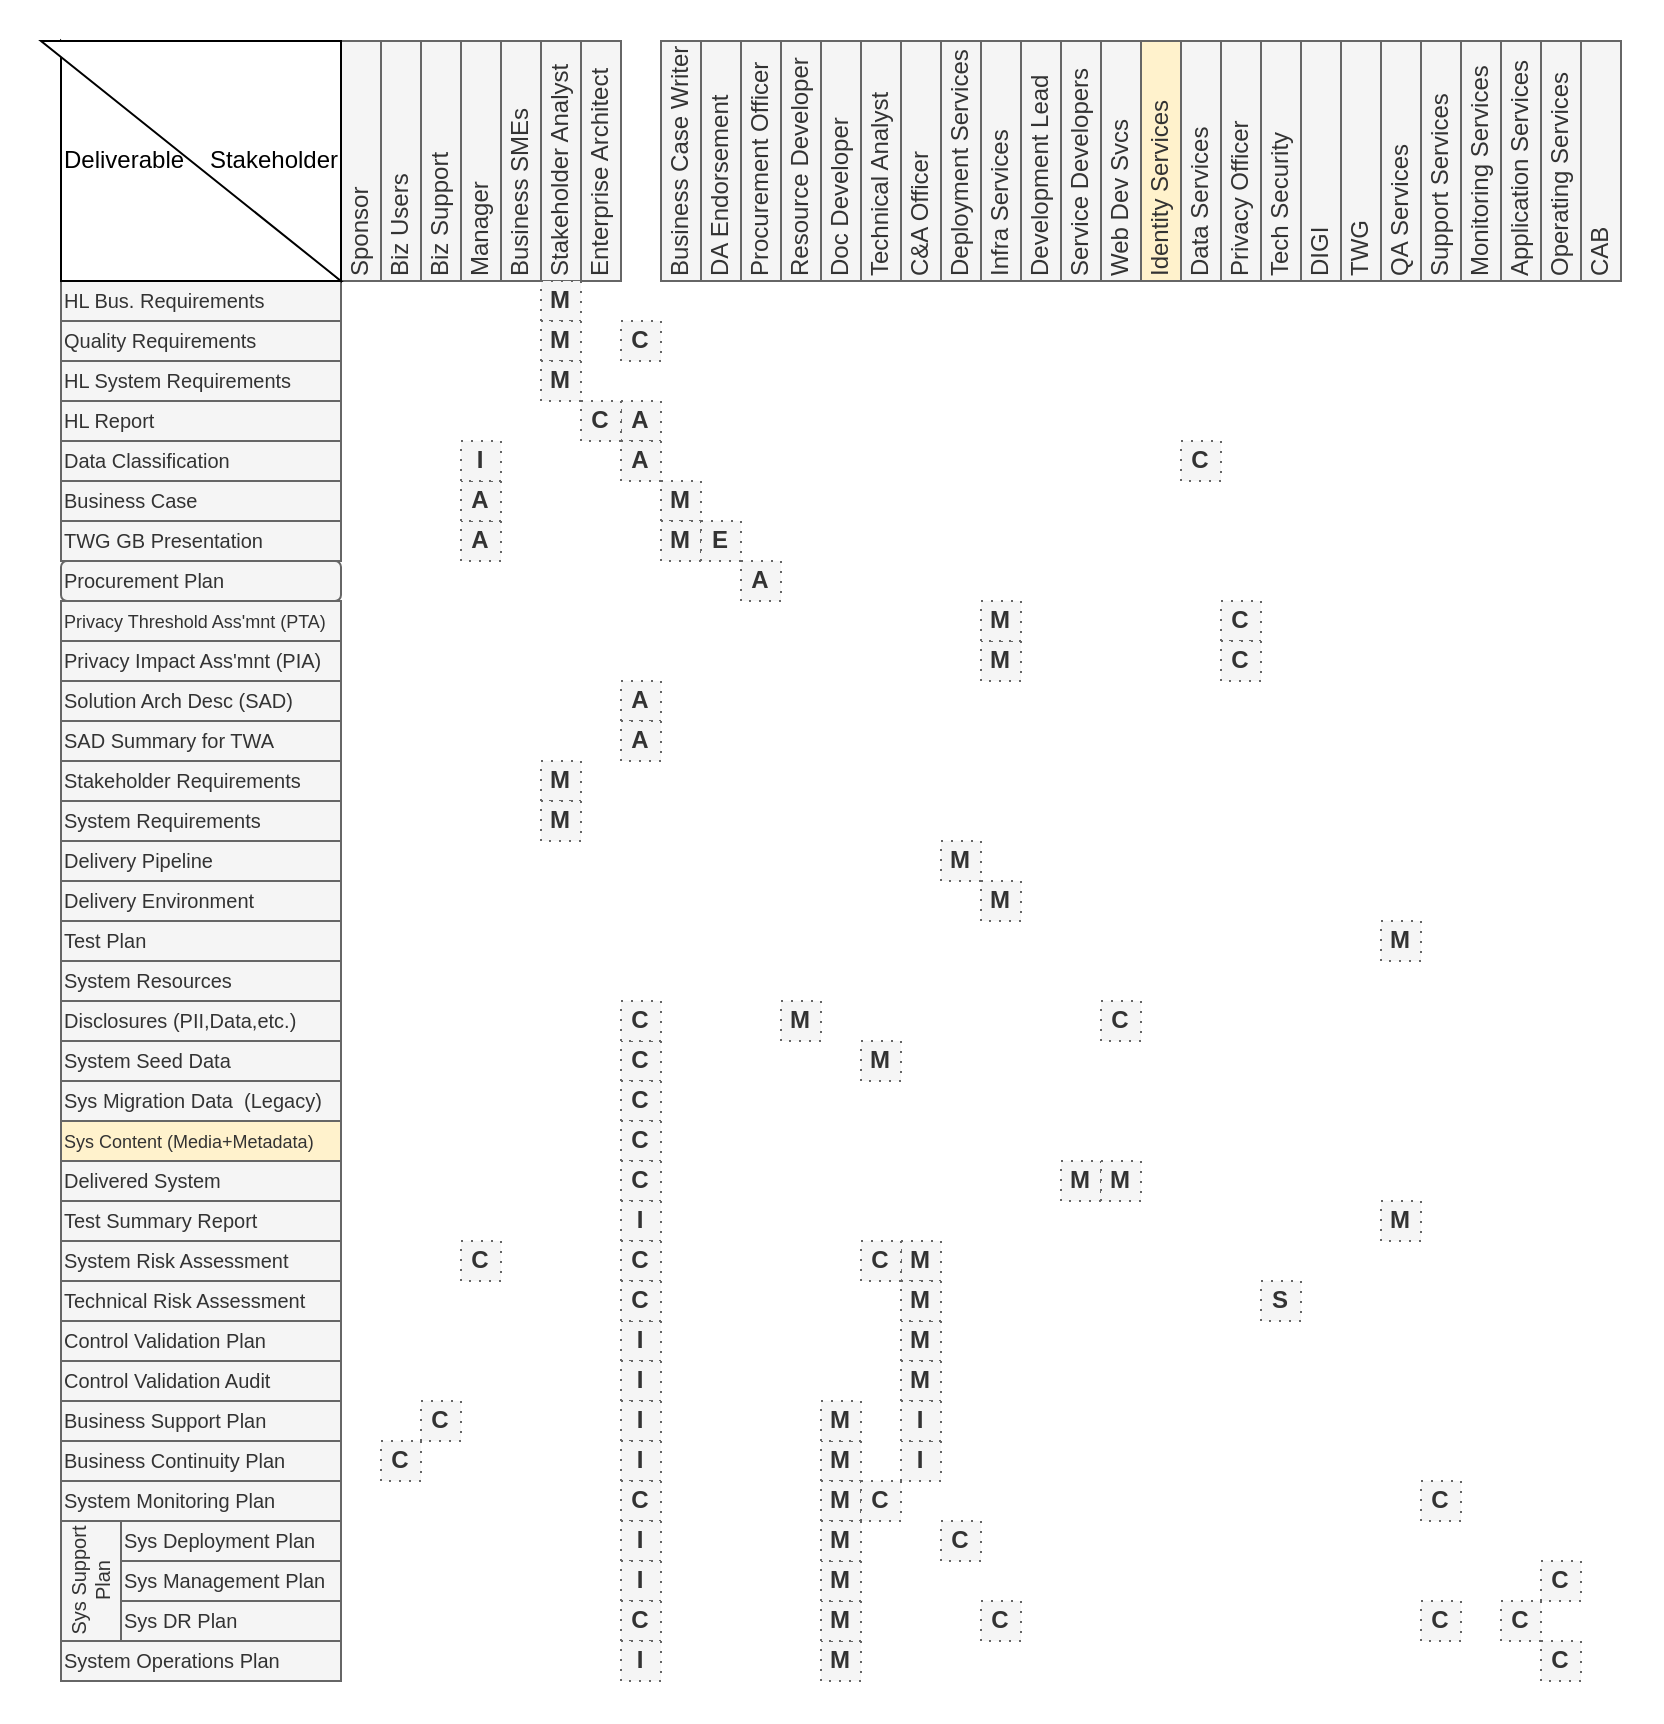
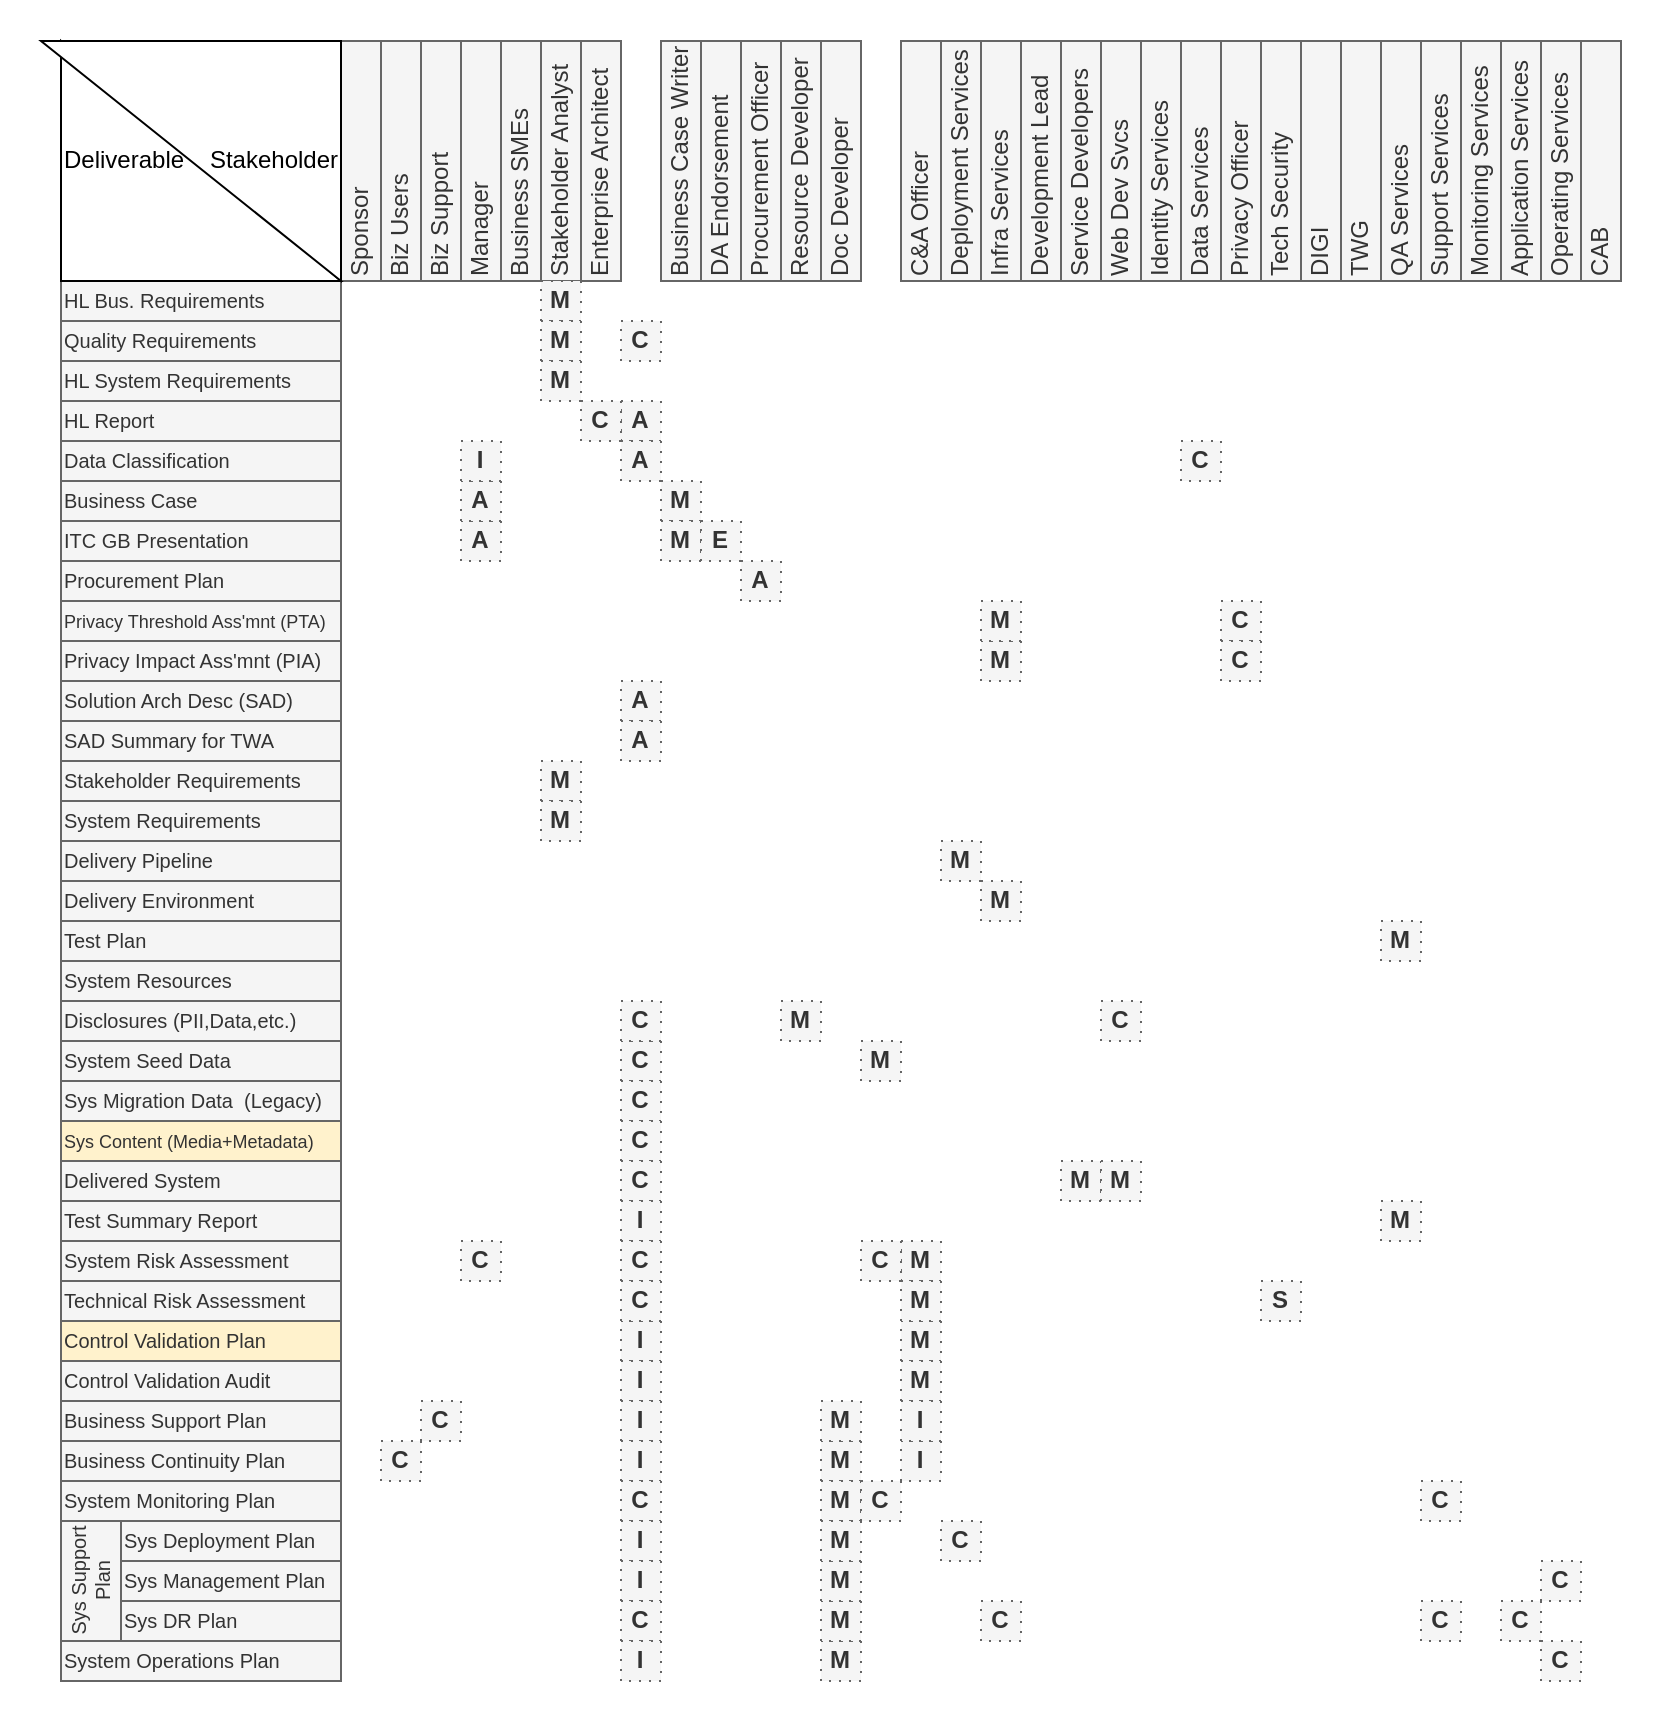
node "Technical Analyst": removed
node "Identity Services": fillcolor #fff2cc -> #f5f5f5
node "TWG GB Presentation": label "TWG GB Presentation" -> "ITC GB Presentation"
node "Procurement Plan": shape rounded rectangle -> rectangle
node "Control Validation Plan": fillcolor #f5f5f5 -> #fff2cc
